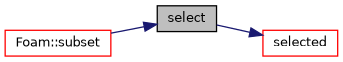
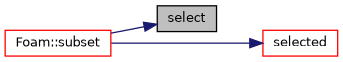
edge "select" -> "selected": now "Foam::subset" -> "selected"
